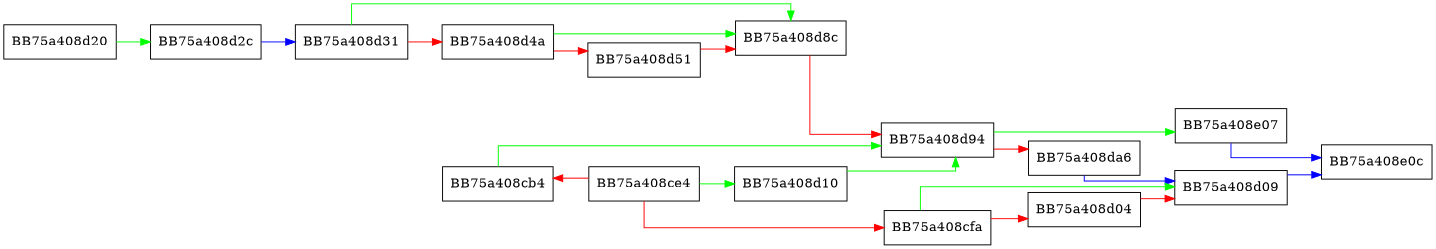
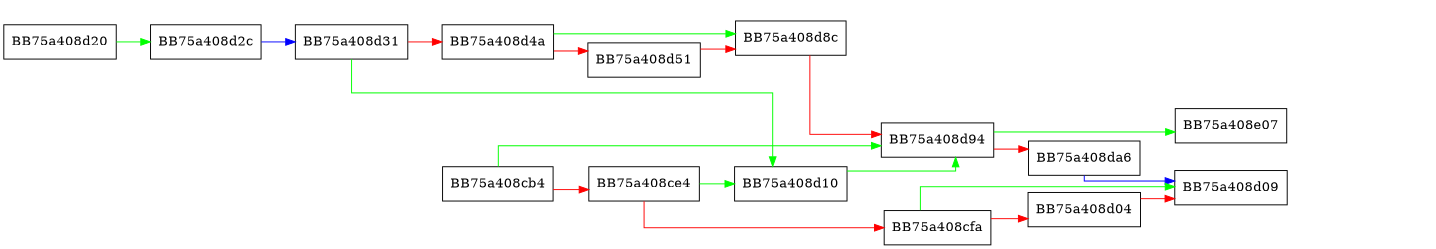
edge "BB75a408d31" -> "BB75a408d8c": now "BB75a408d31" -> "BB75a408d10"
node "BB75a408e0c": removed
edge "BB75a408ce4" -> "BB75a408cb4": reversed
